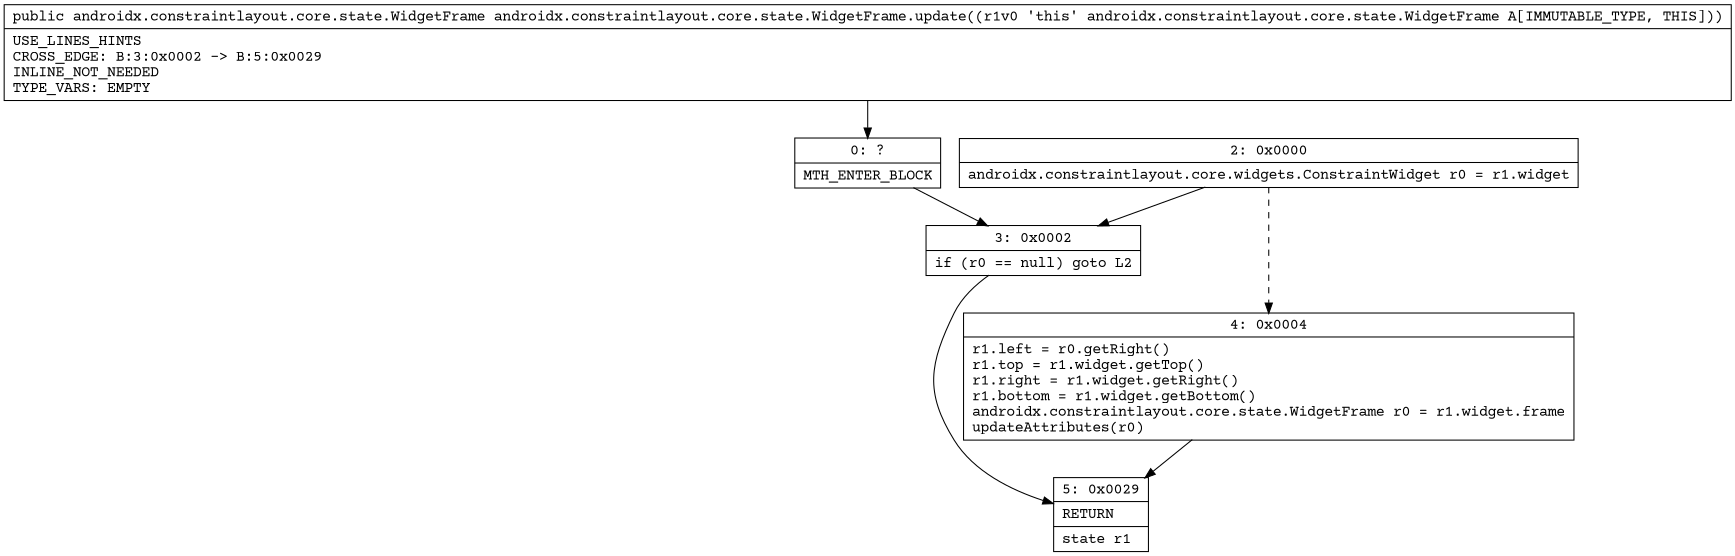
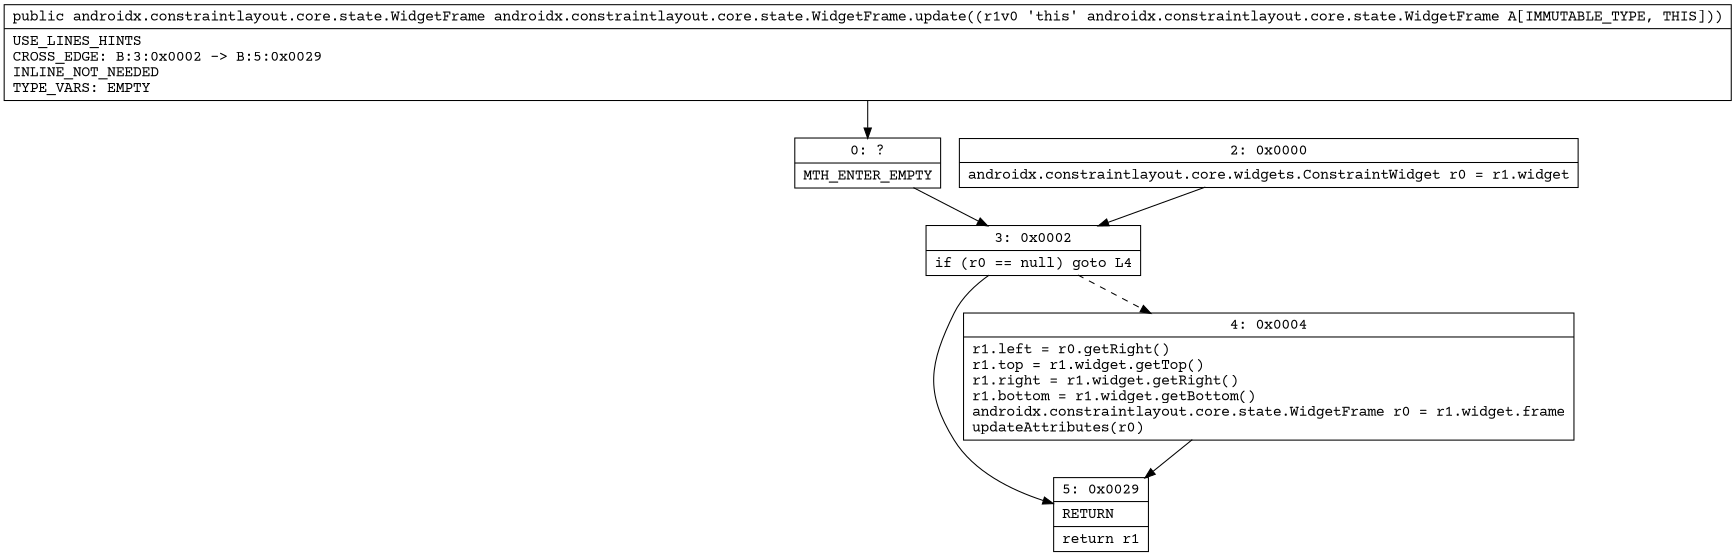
node "0: ?": text "MTH_ENTER_BLOCK" -> "MTH_ENTER_EMPTY"
edge "2: 0x0000" -> "4: 0x0004": now "3: 0x0002" -> "4: 0x0004"
node "3: 0x0002": text "if (r0 == null) goto L2" -> "if (r0 == null) goto L4"
node "5: 0x0029": text "state r1" -> "return r1"
